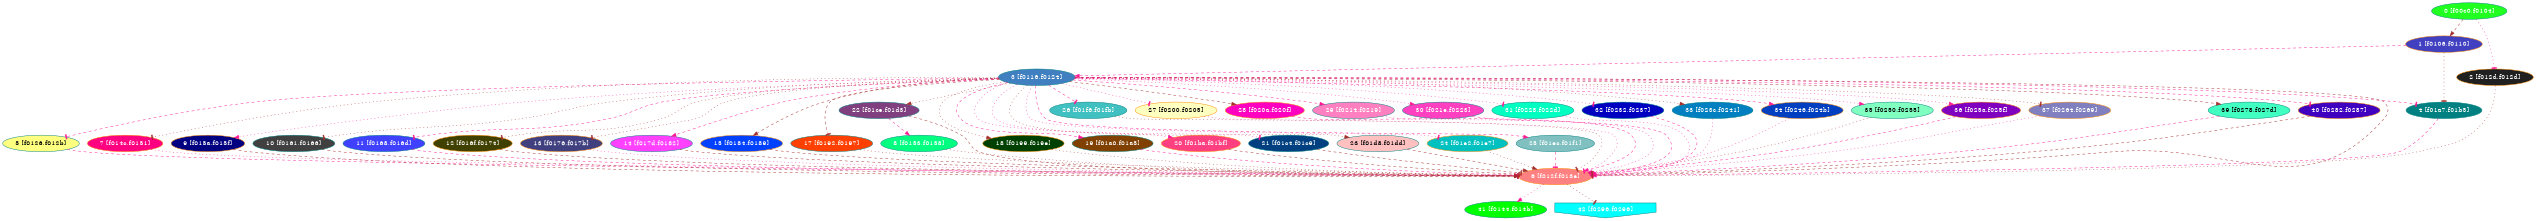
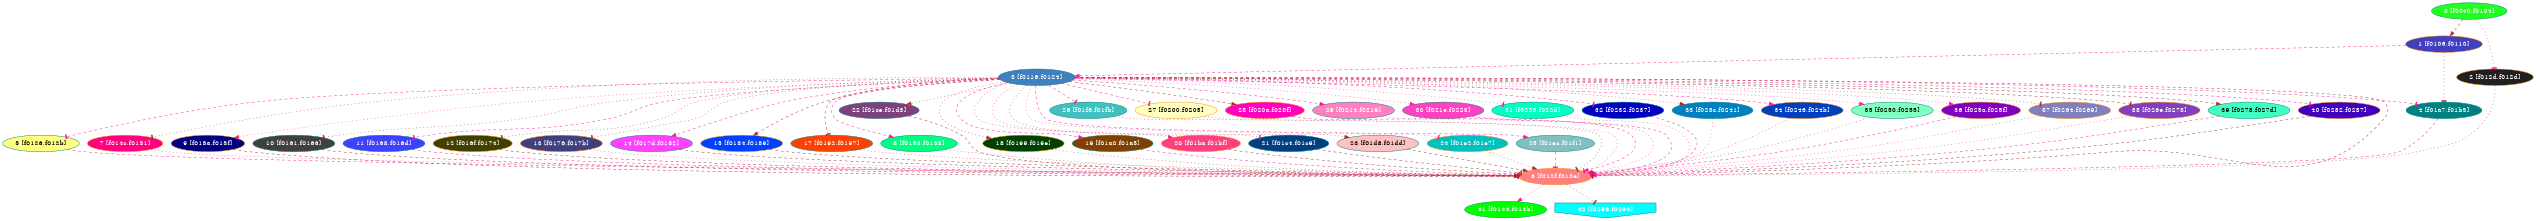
edge "3 [f0116,f0124]" -> "32 [f0232,f0237]": style dotted -> dashed
edge "3 [f0116,f0124]" -> "27 [f0200,f0205]": style dotted -> dashed
node "38 [f026e,f0273]": added
edge "22 [f01ce,f01d3]" -> "8 [f0153,f0158]": now "3 [f0116,f0124]" -> "8 [f0153,f0158]"
